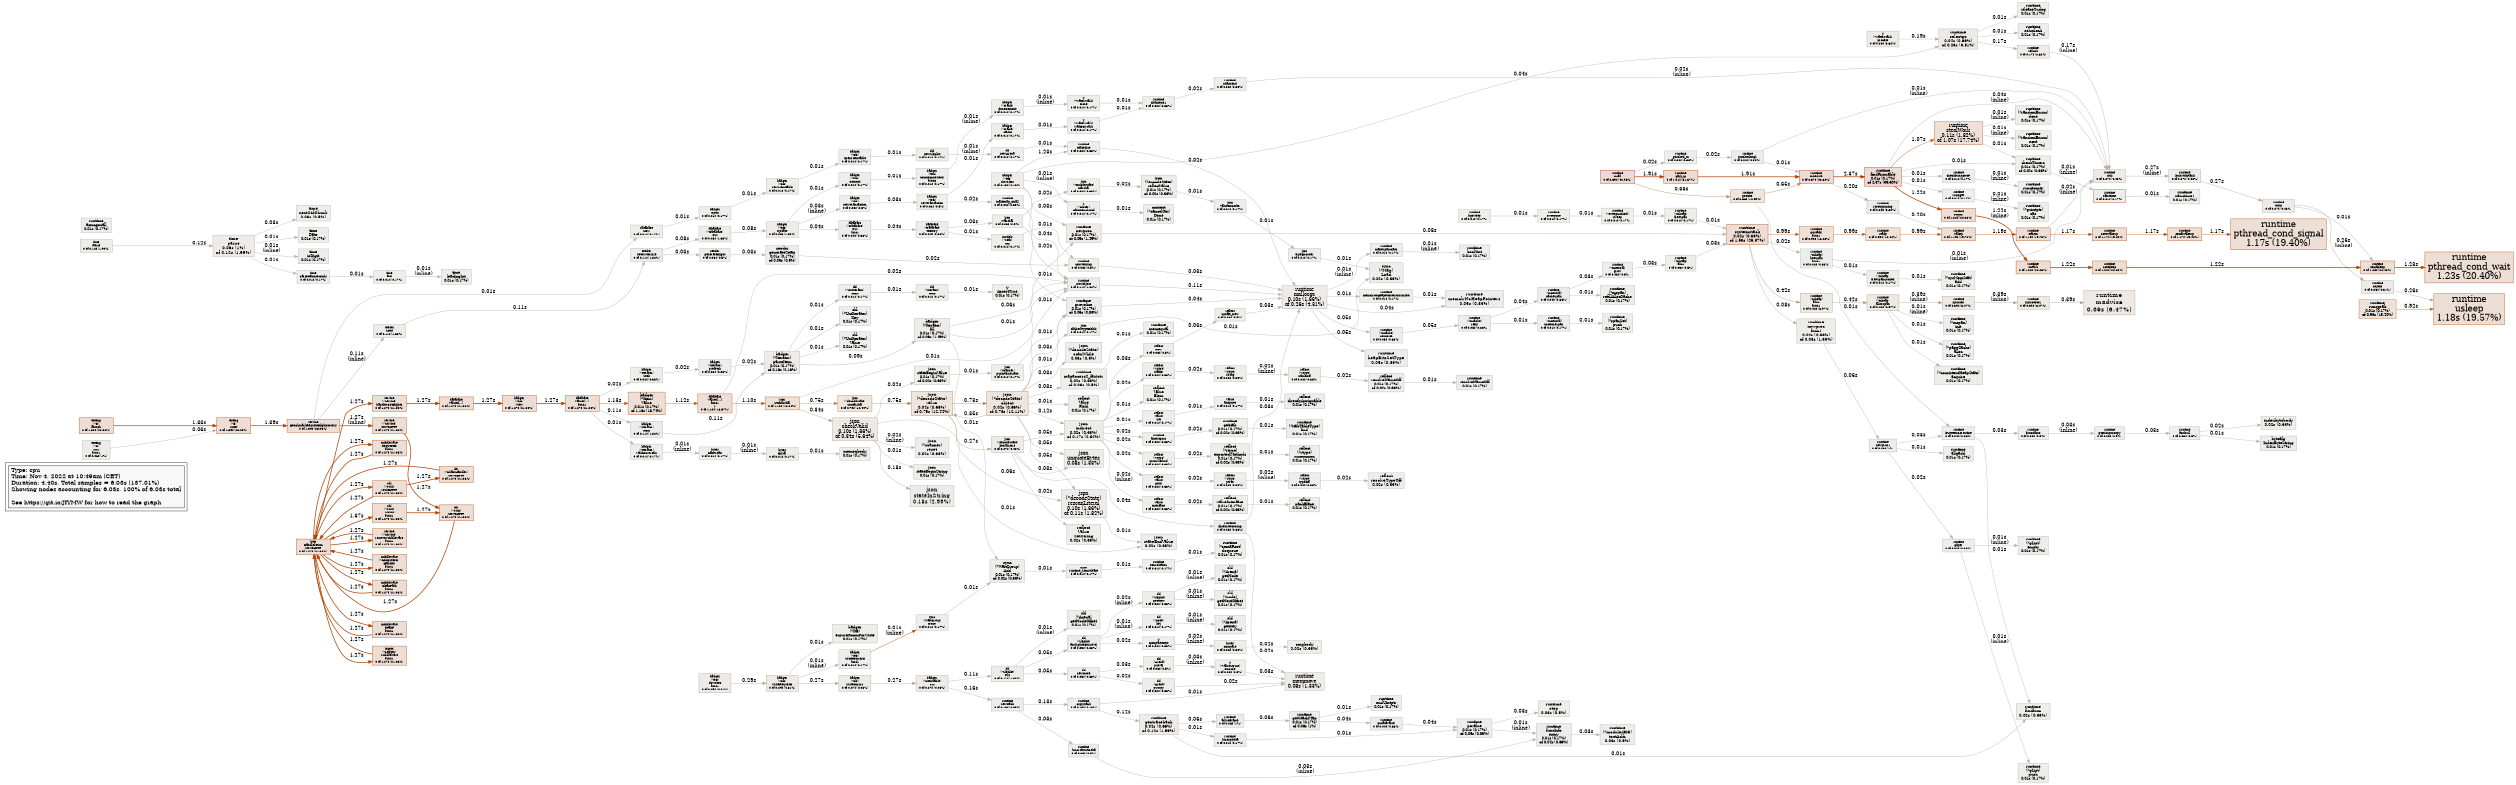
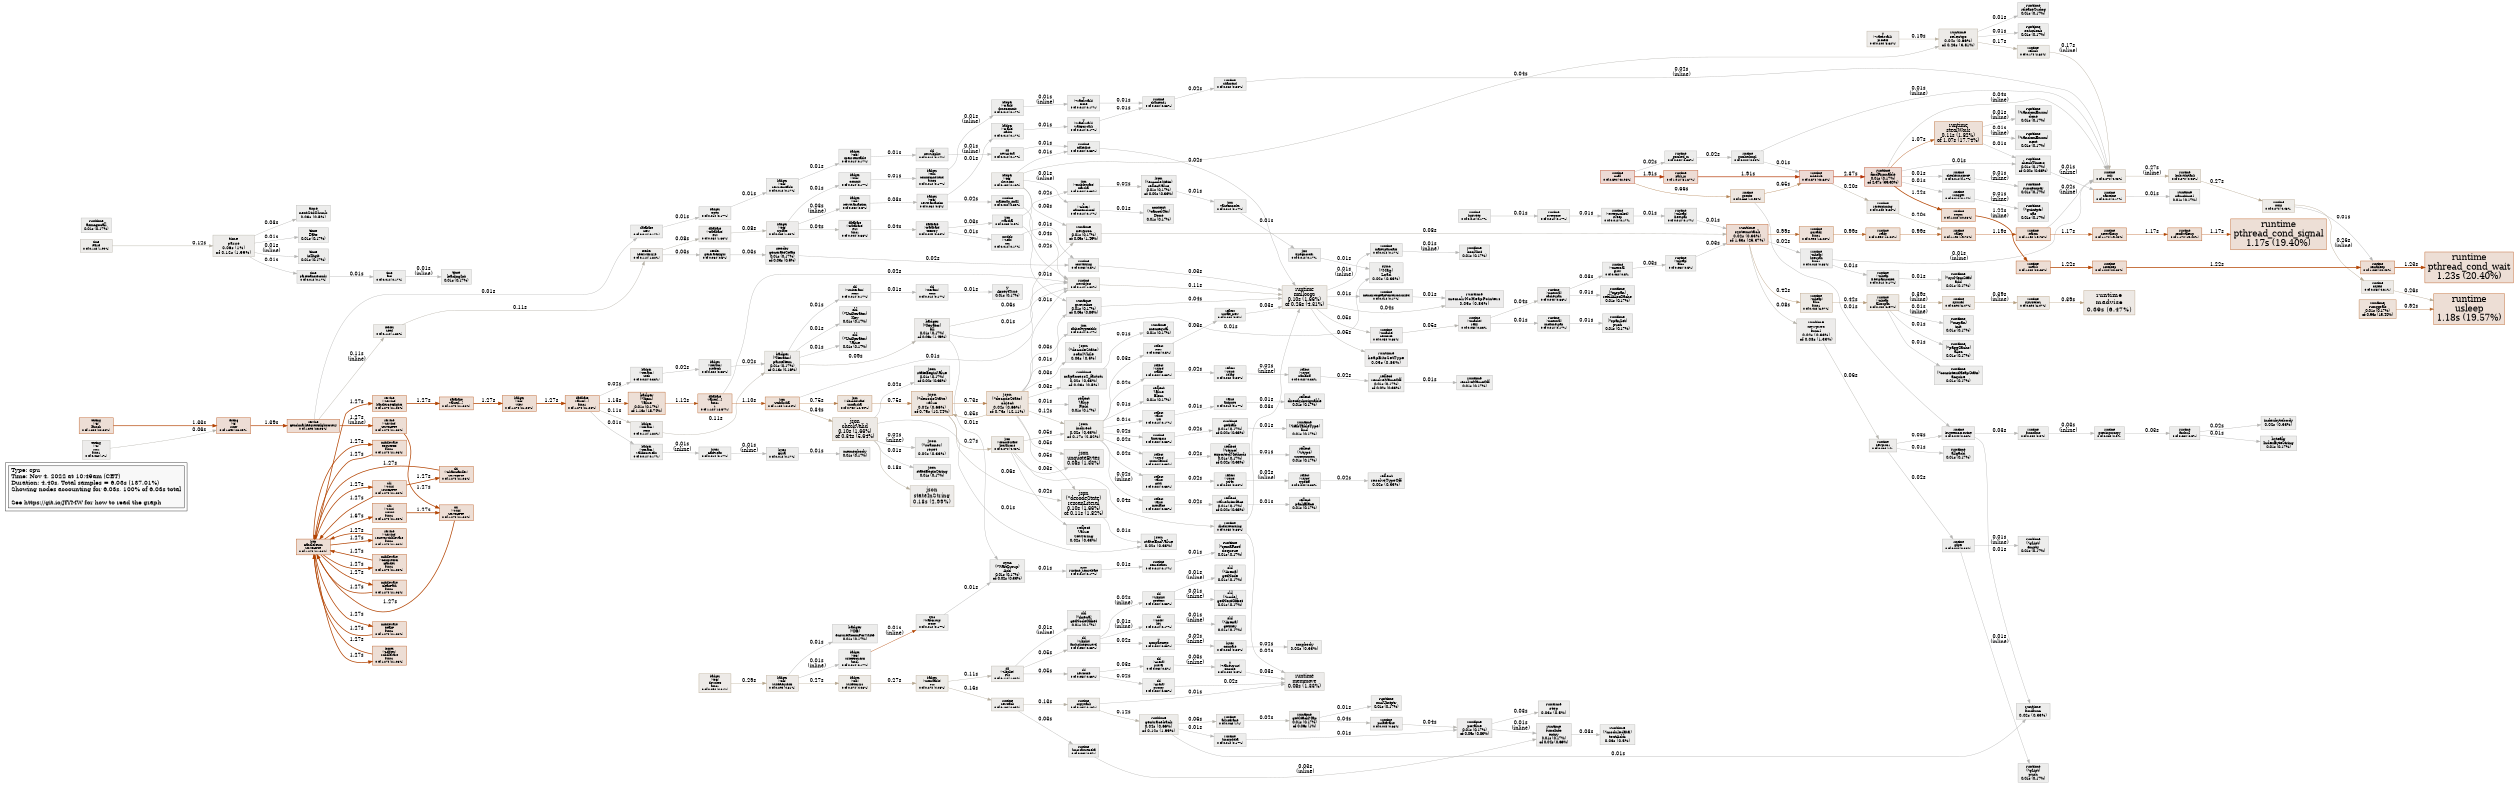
edge "badger (*DB) doWrites 0 of 0.13s (2.16%)" -> "runtime makeslice 0 of 0.02s (0.33%)": label " 1.23s" -> " 0.01s"
node "json (*scanner) pushParseState 0 of 0.01s (0.17%)": removed
edge "runtime adjustframe 0 of 0.06s (1%)" -> "runtime getStackMap 0.01s (0.17%) of 0.06s (1%)": label " 0.06s" -> " 0.02s"
